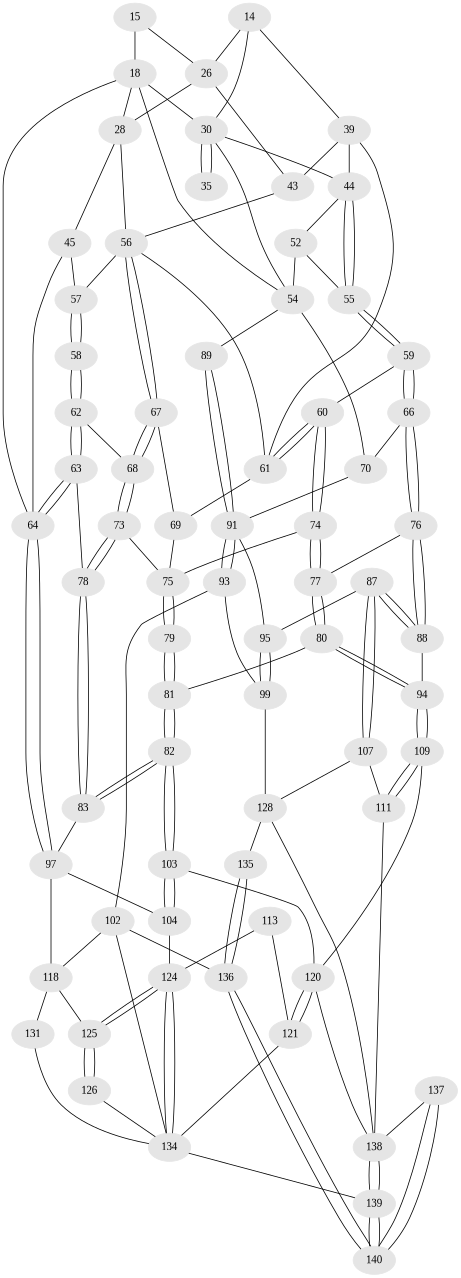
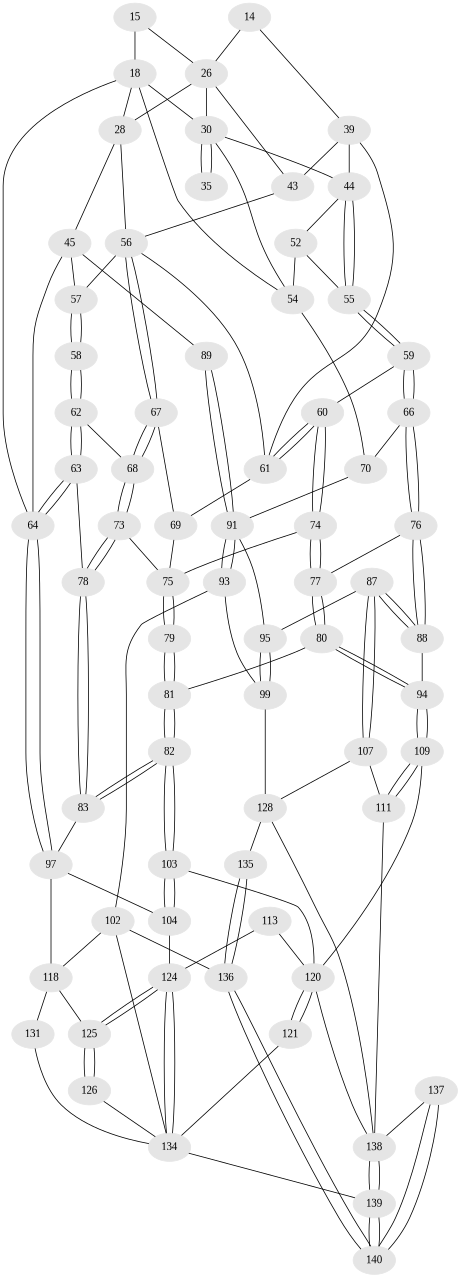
edge "14" -- "30": now "26" -- "30"
edge "54" -- "89": now "45" -- "89"
edge "113" -- "121": now "113" -- "120"
